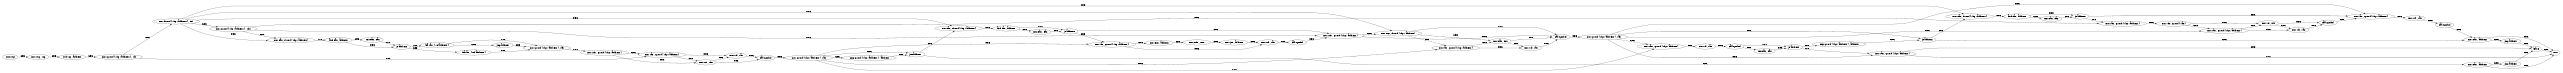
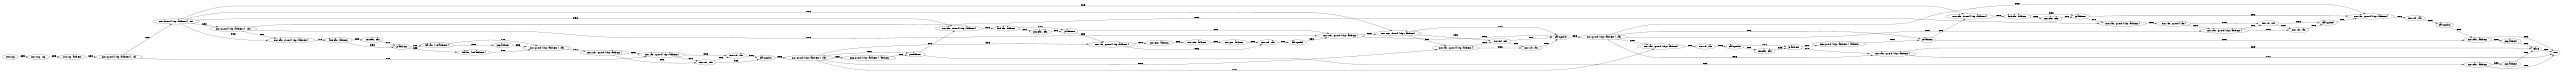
node "mov eax , ecx": label "mov eax , ecx" -> "mov esi , ecx"
node "mov edx , retn": label "mov edx , retn" -> "mov edx , address"
